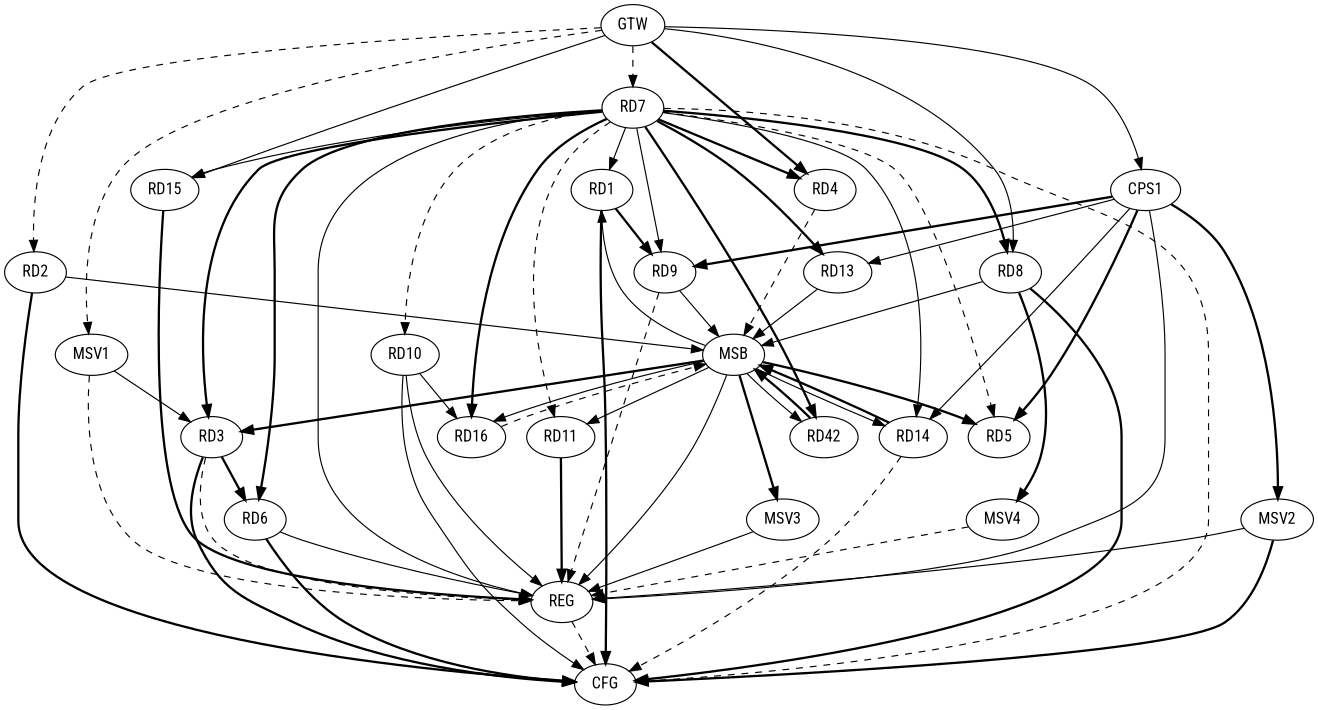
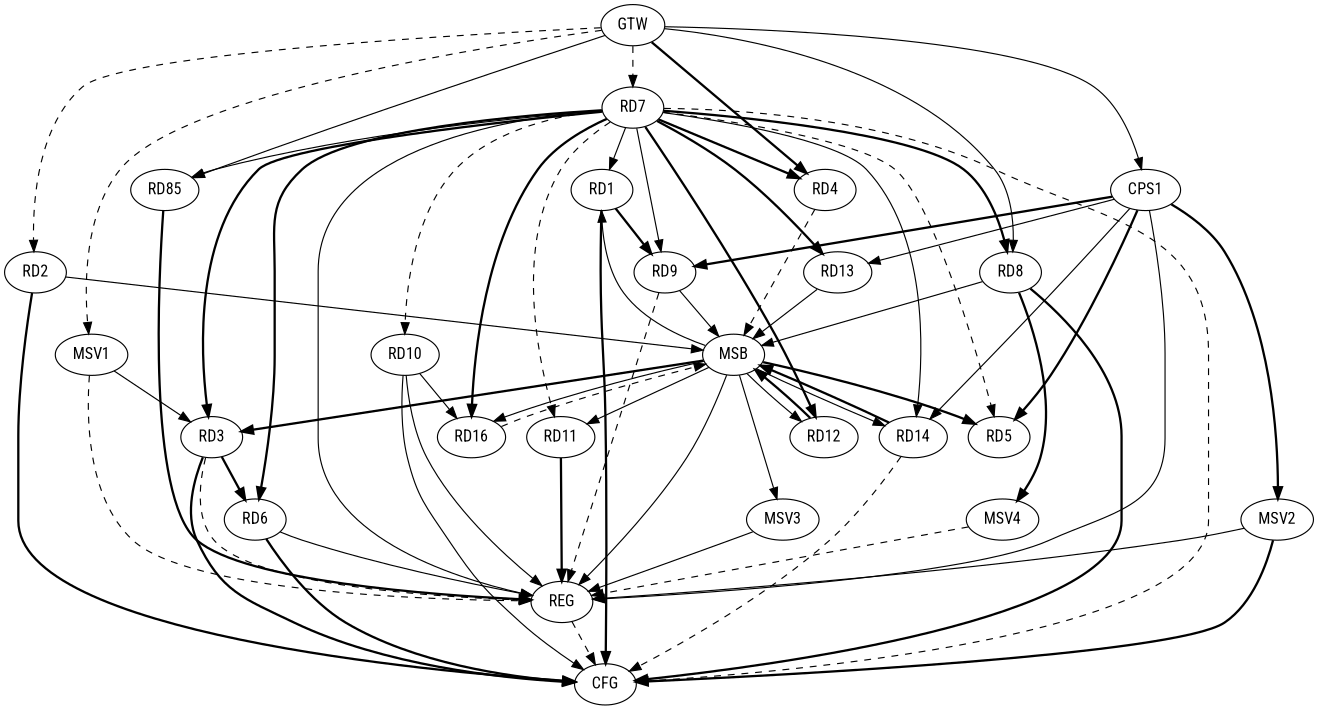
node "RD15": label "RD15" -> "RD85"
edge "MSB" -> "MSV3": style bold -> solid
node "RD42": label "RD42" -> "RD12"
